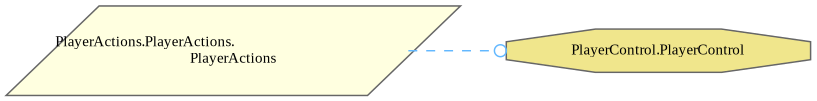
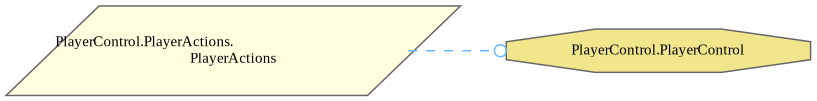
node "PlayerActions.PlayerActions. PlayerActions": label "PlayerActions.PlayerActions. PlayerActions" -> "PlayerControl.PlayerActions. PlayerActions"
